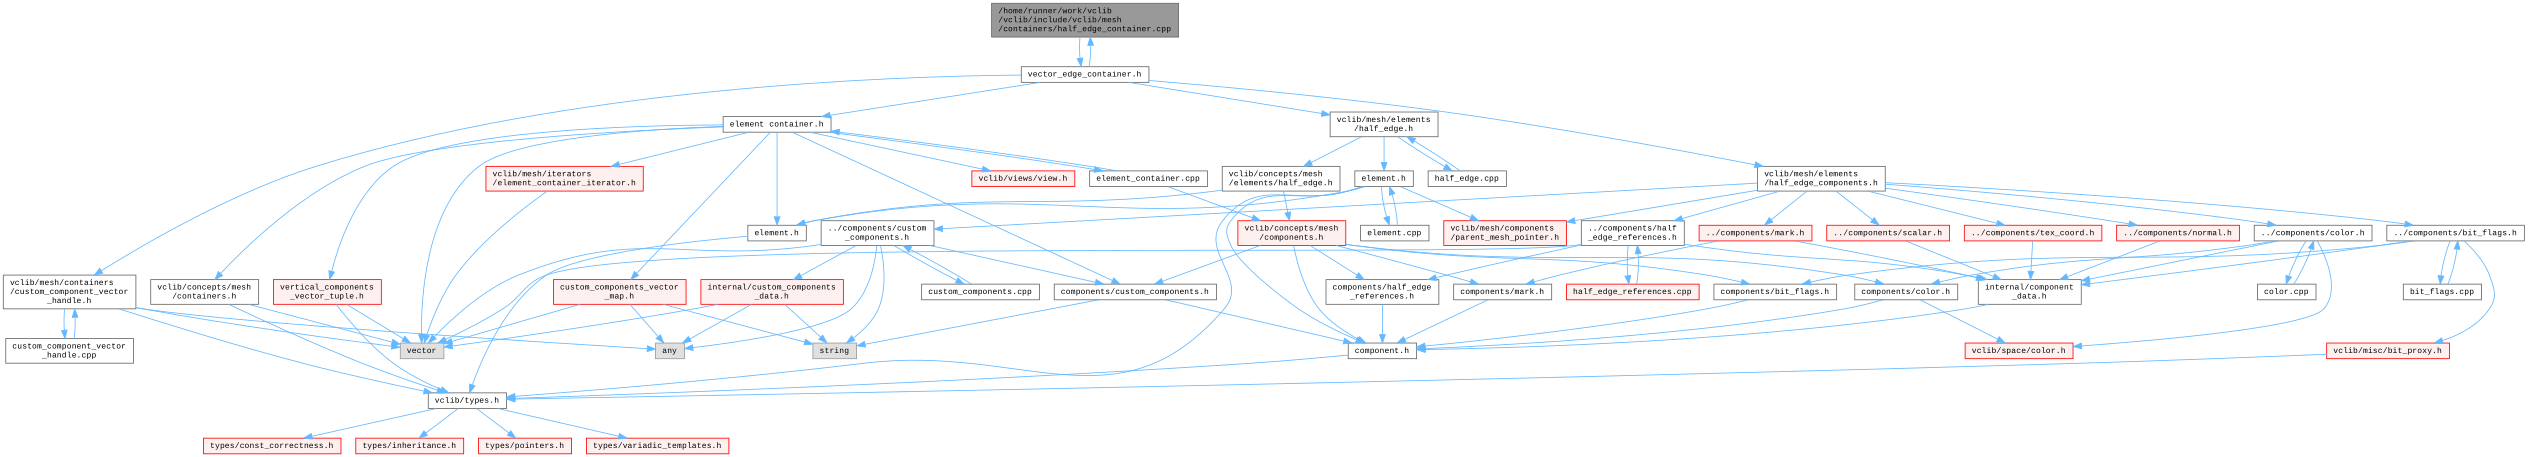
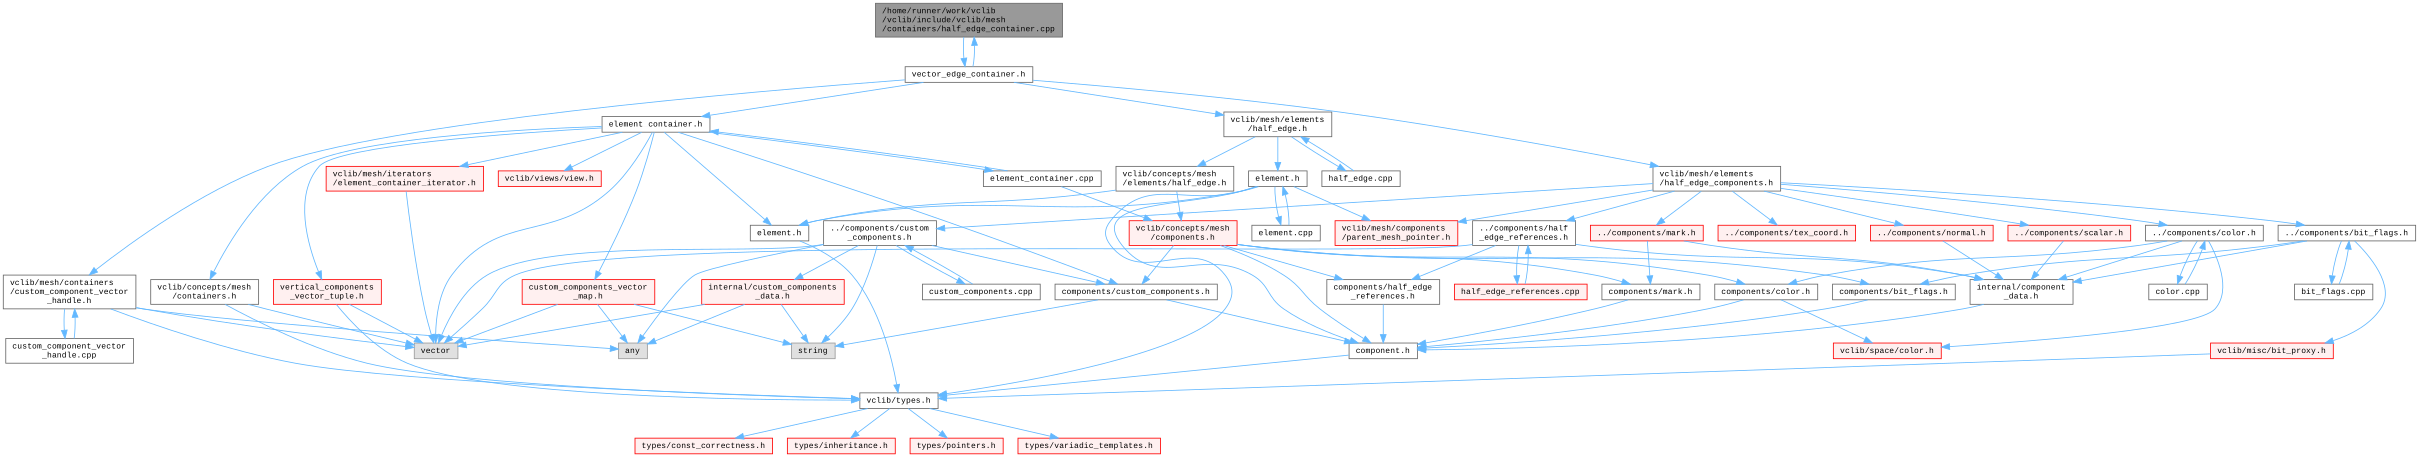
edge "../components/tex_coord.h" -> "internal/component _data.h": removed
